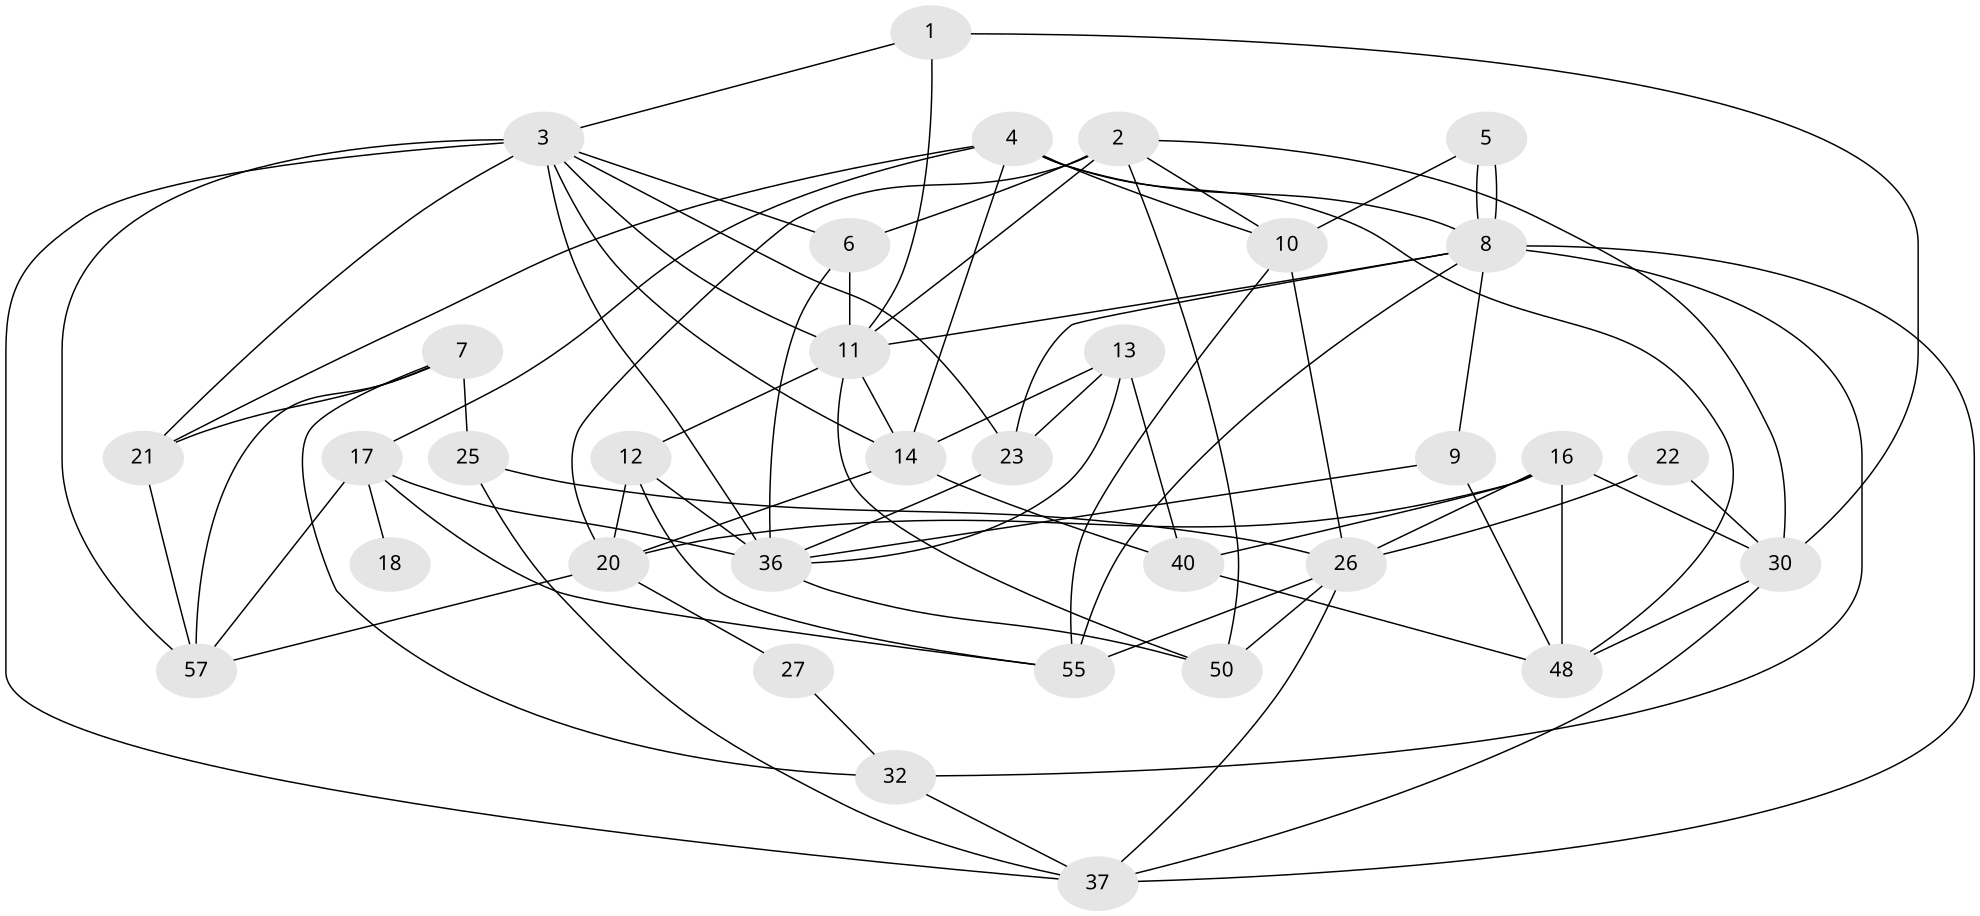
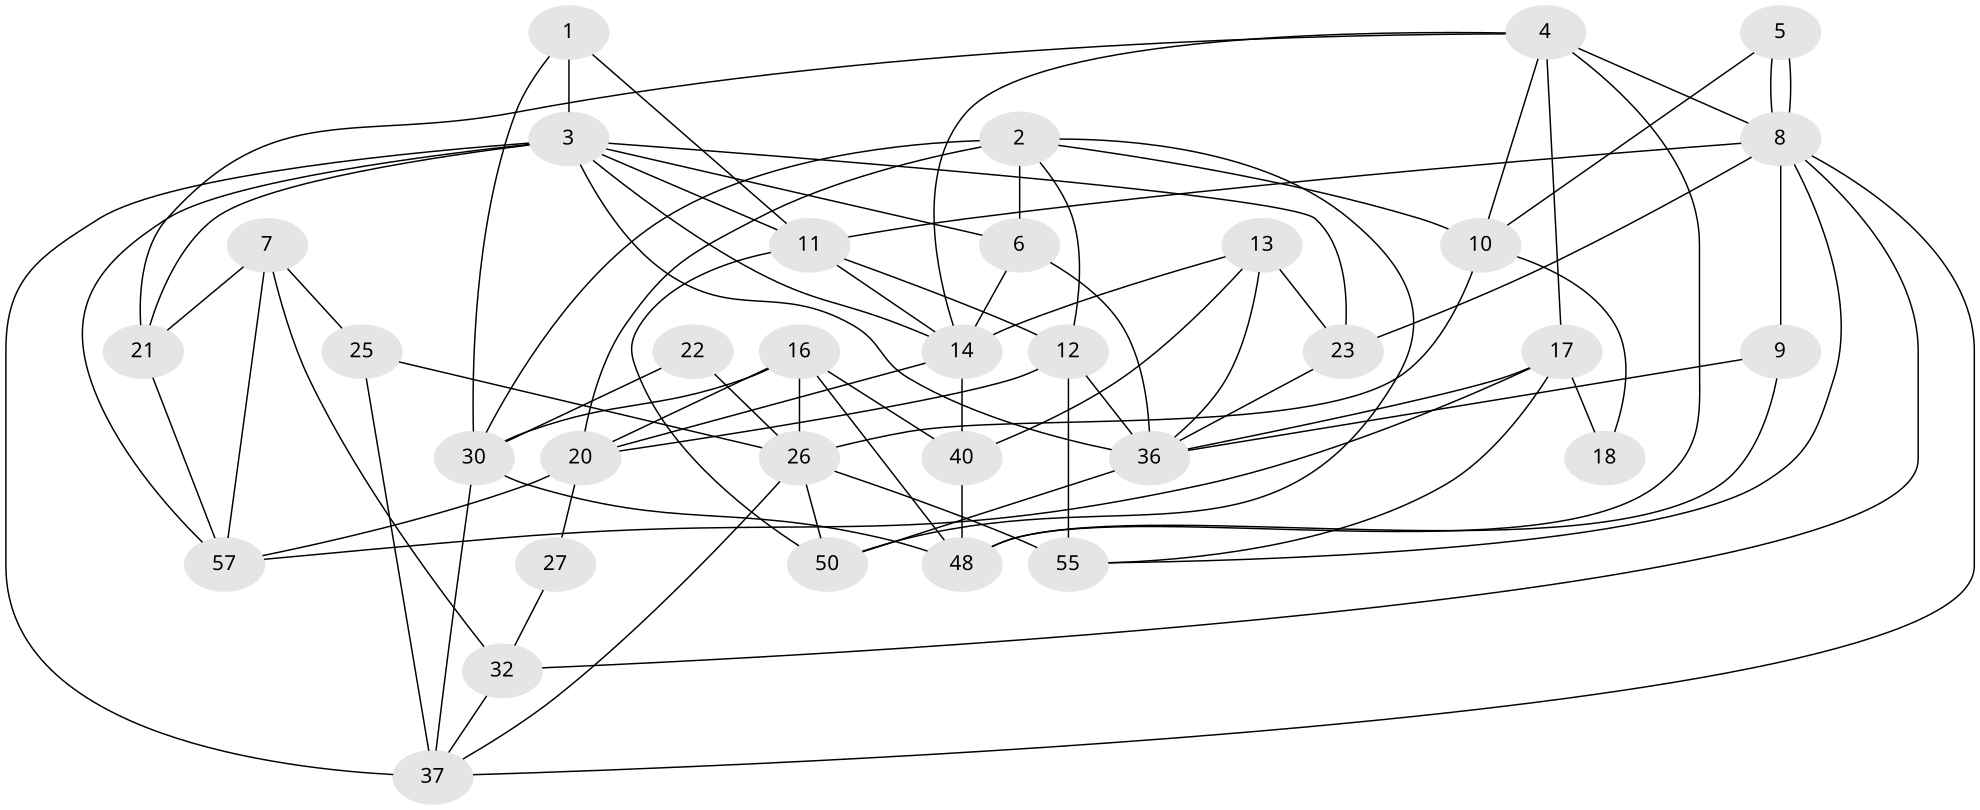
edge "2" -- "11": now "2" -- "12"
edge "6" -- "11": now "6" -- "14"
edge "10" -- "55": now "10" -- "18"
